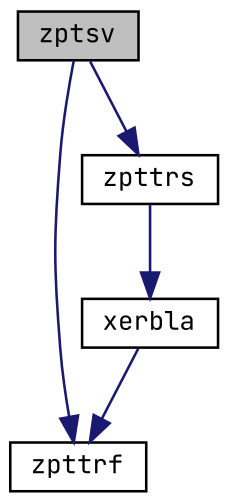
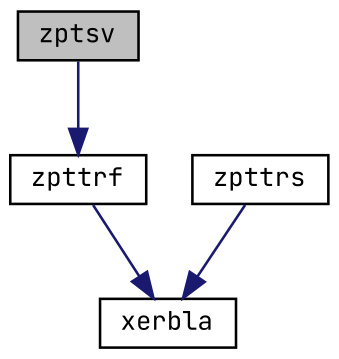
edge "zptsv" -> "zpttrs": removed
edge "xerbla" -> "zpttrf": reversed
